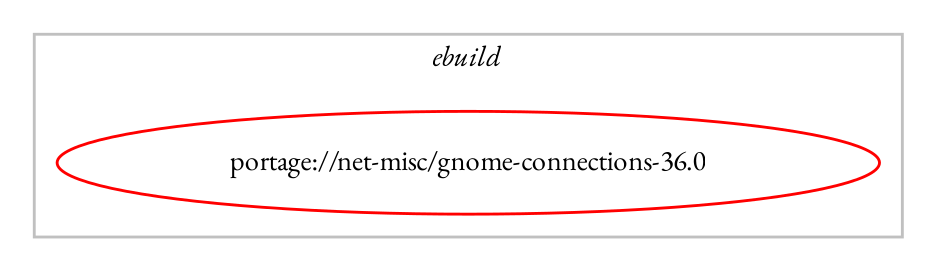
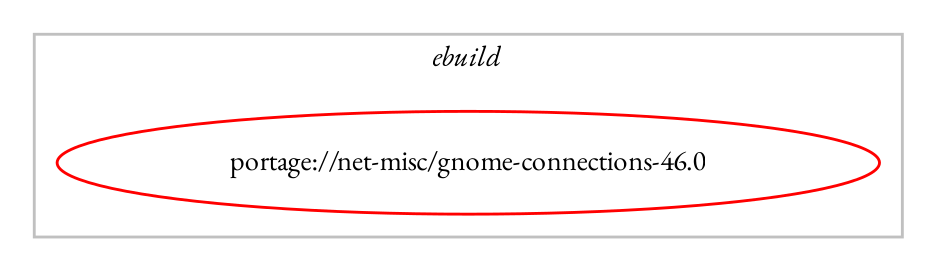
node "portage://net-misc/gnome-connections-36.0": label "portage://net-misc/gnome-connections-36.0" -> "portage://net-misc/gnome-connections-46.0"
